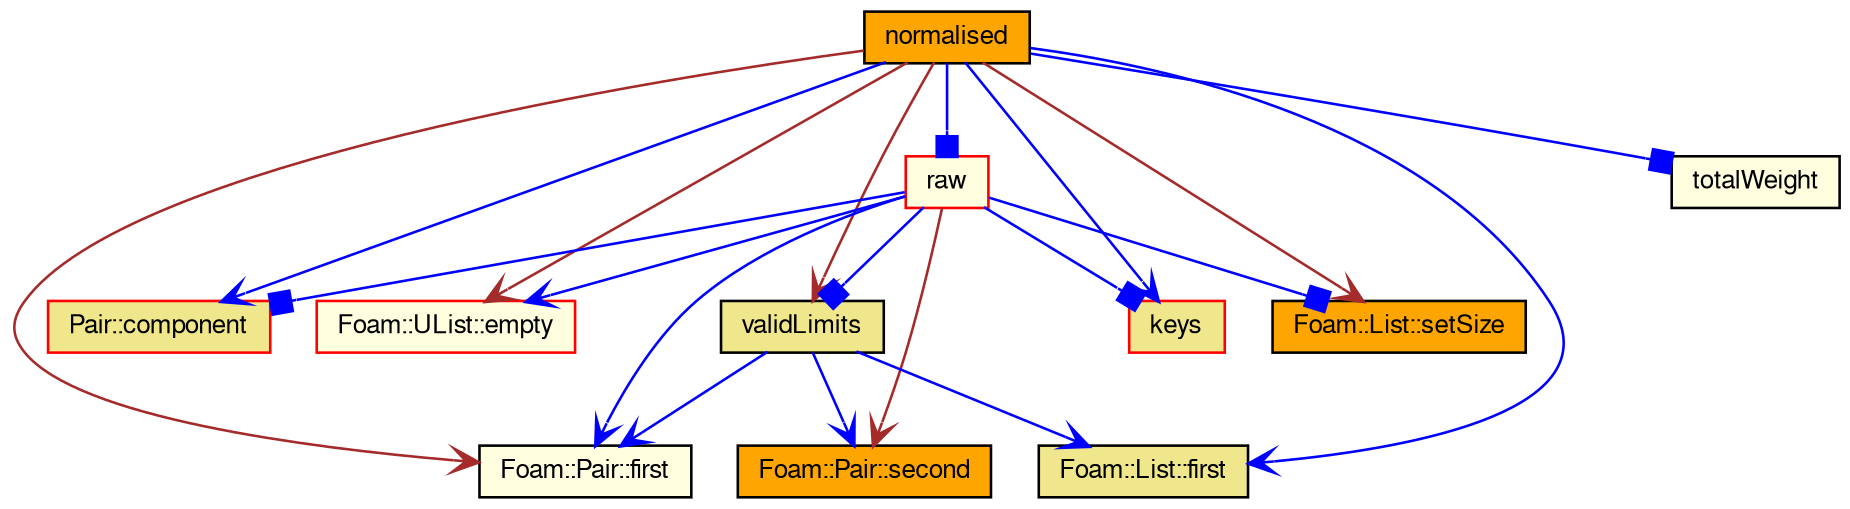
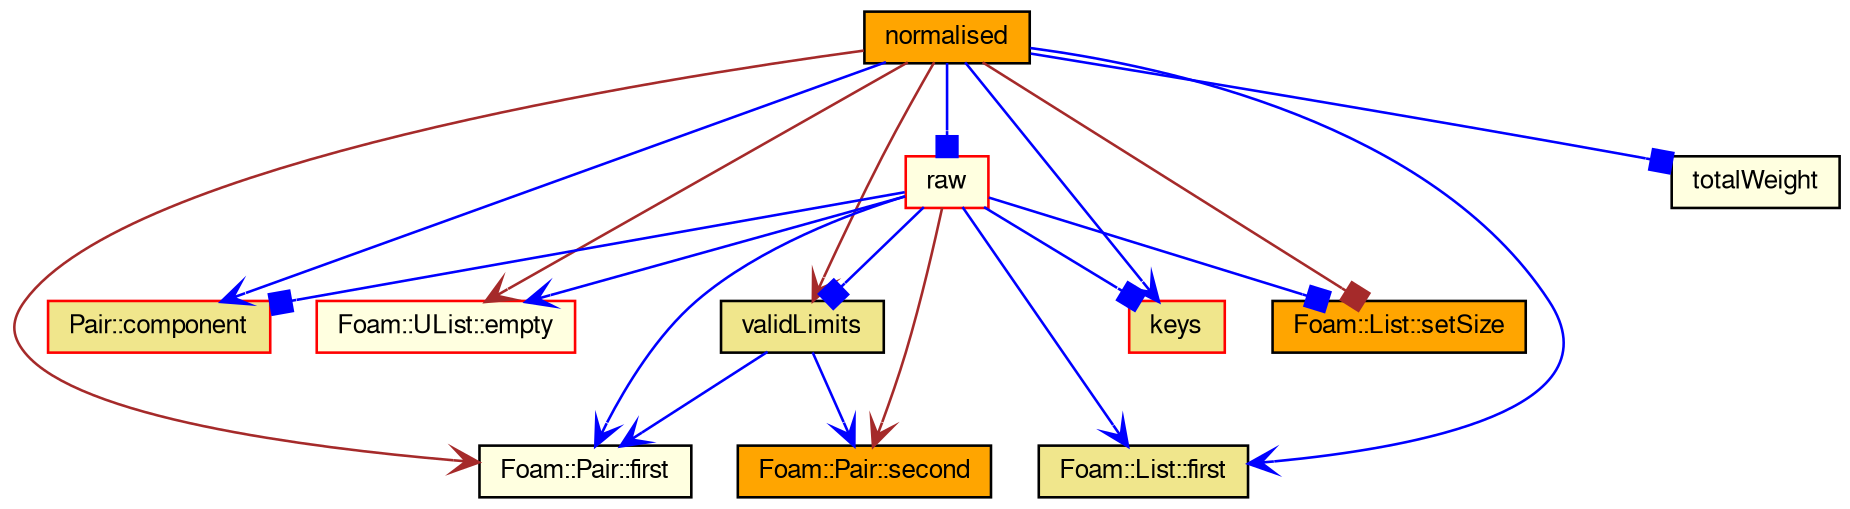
edge "normalised" -> "Foam::List::setSize": arrowhead vee -> box
edge "validLimits" -> "Foam::List::first": now "raw" -> "Foam::List::first"
